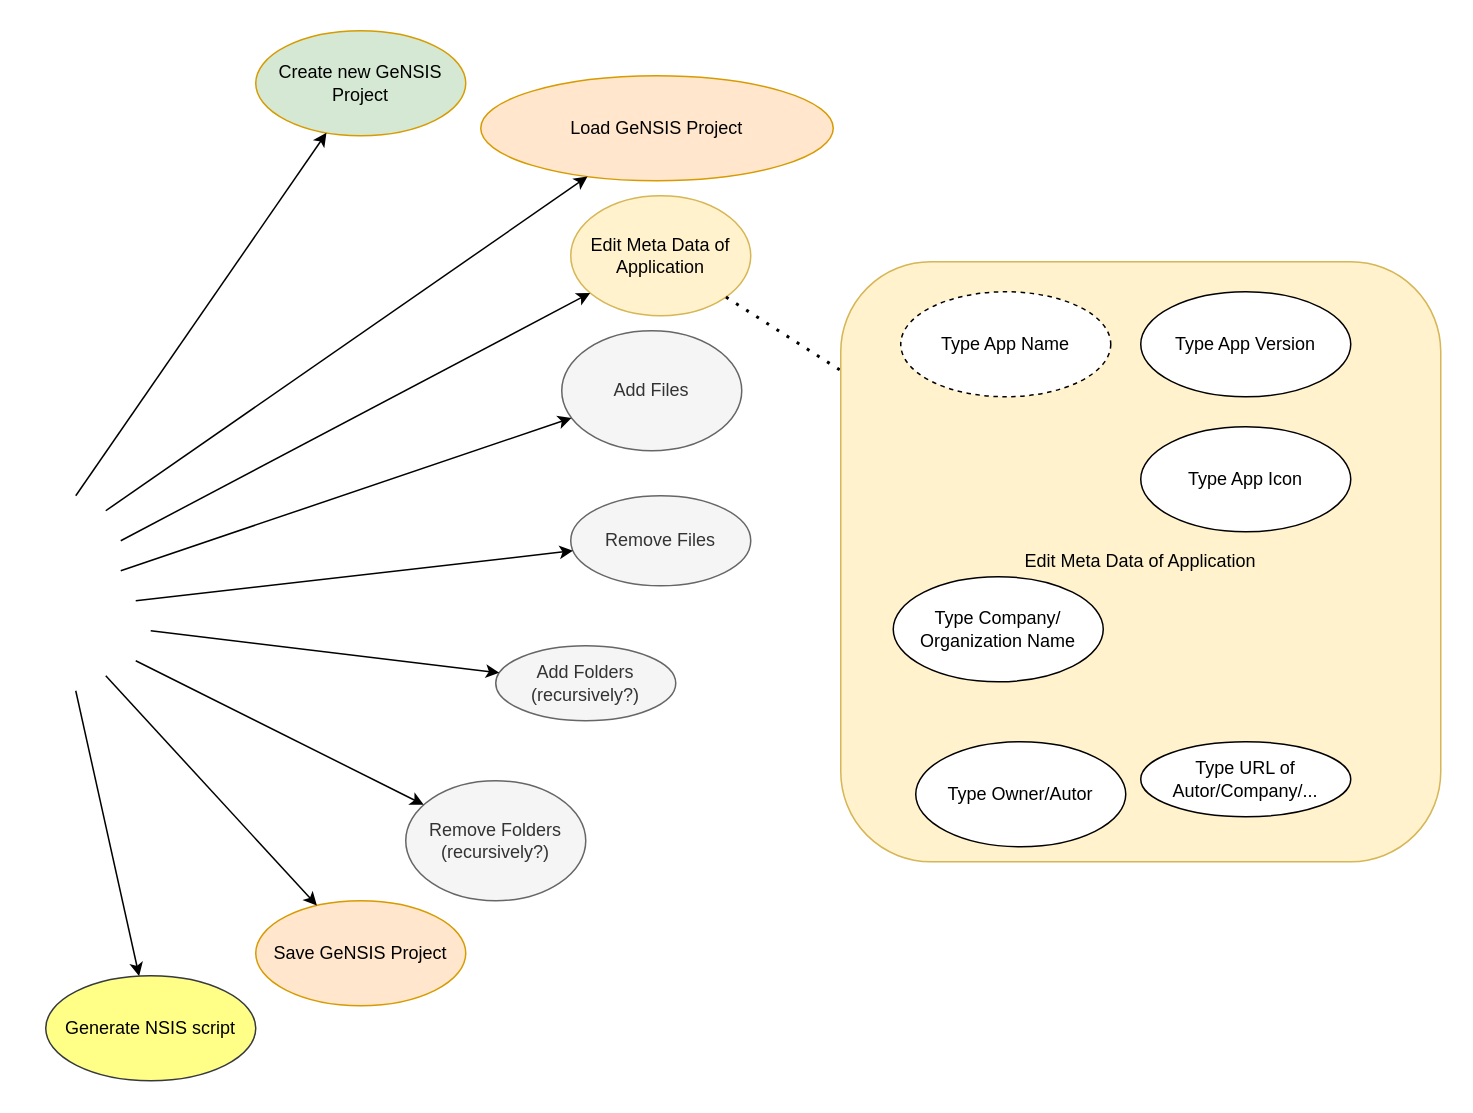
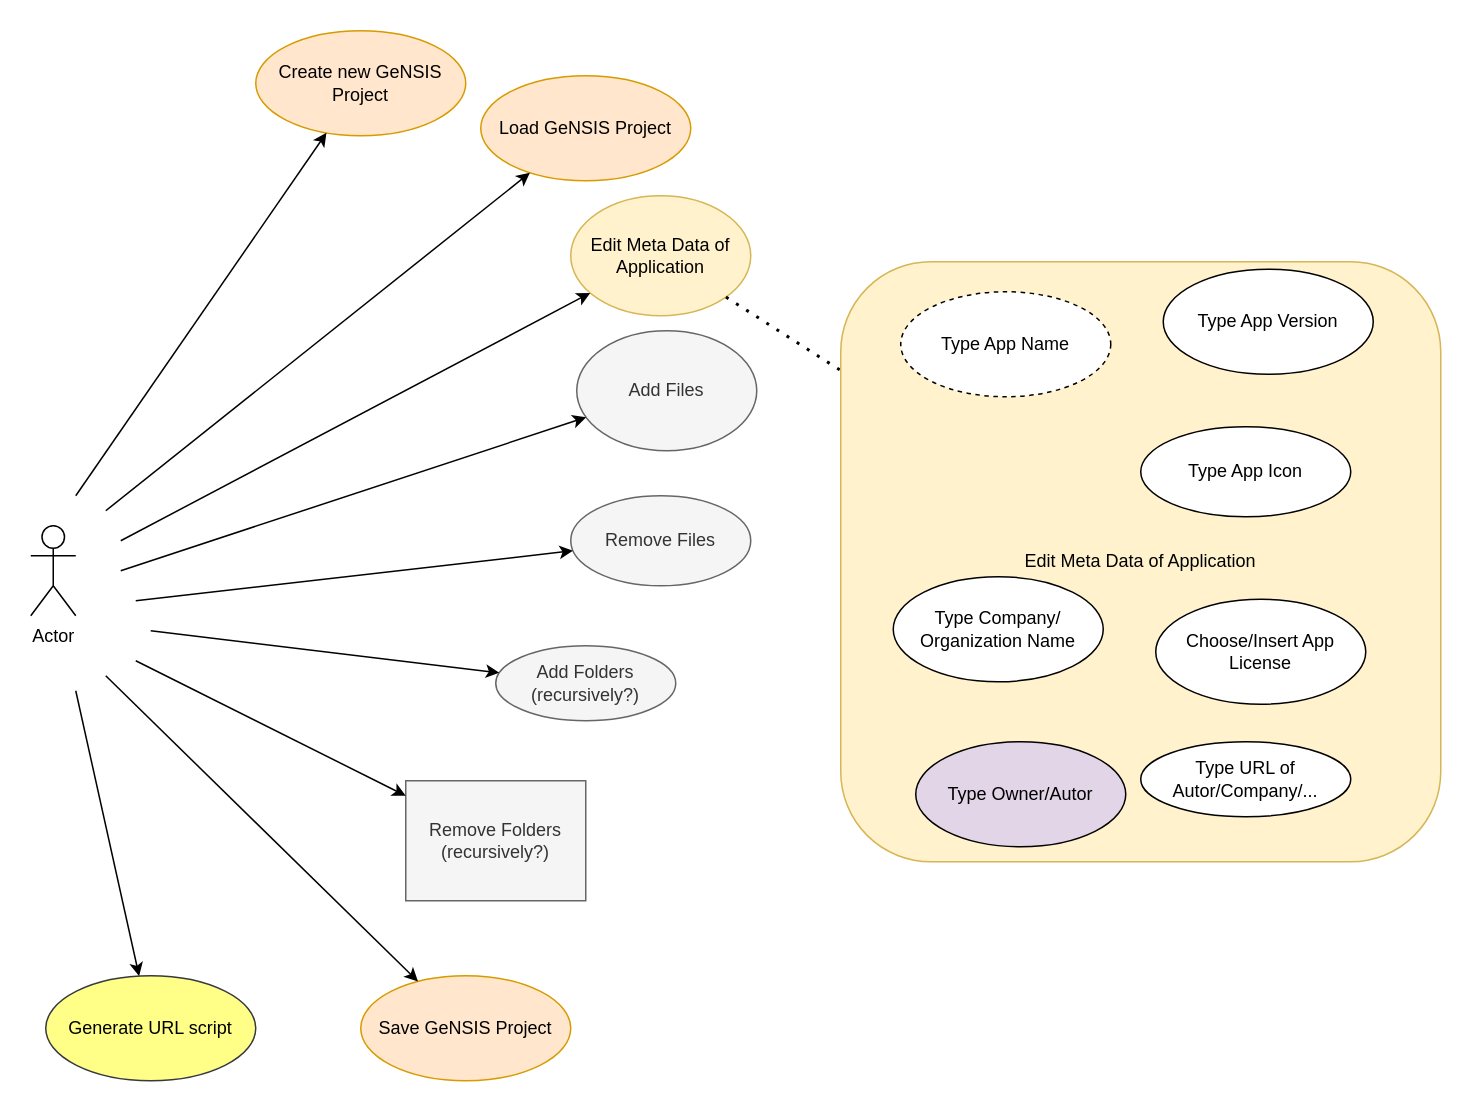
node "Create new GeNSIS Project": fillcolor #d5e8d4 -> #ffe6cc
node "Load GeNSIS Project": size 353x105 -> 210x105
node "Type App Version": moved (1246, 344) -> (1268, 322)
node "Add Files": moved (652, 391) -> (667, 391)
node "Type App Icon": size 210x105 -> 210x90
node "Actor": added
node "Choose/Insert App License": added
node "Type Owner/Autor": fillcolor #ffffff -> #e1d5e7
node "Remove Folders (recursively?)": shape ellipse -> rectangle
node "Save GeNSIS Project": moved (361, 953) -> (466, 1028)
node "Generate NSIS script": label "Generate NSIS script" -> "Generate URL script"
